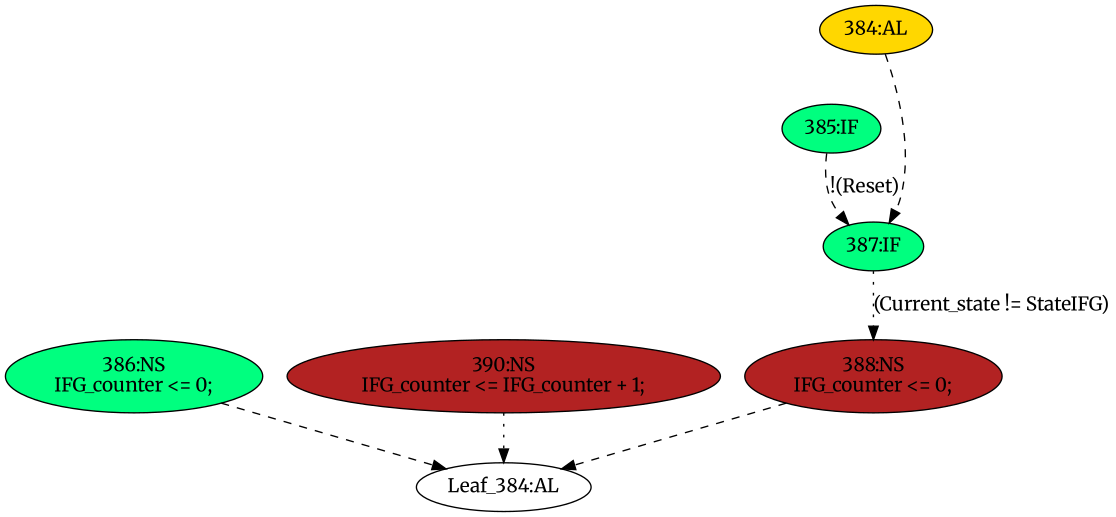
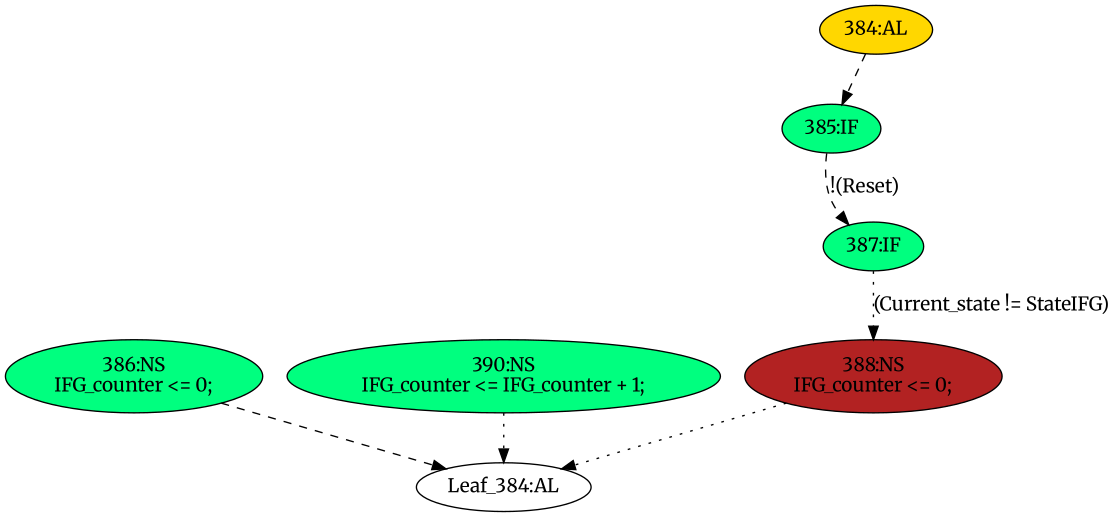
edge "384:AL" -> "387:IF": now "384:AL" -> "385:IF"
node "390:NS IFG_counter <= IFG_counter + 1;": fillcolor firebrick -> springgreen
edge "388:NS IFG_counter <= 0;" -> "Leaf_384:AL": style dashed -> dotted
